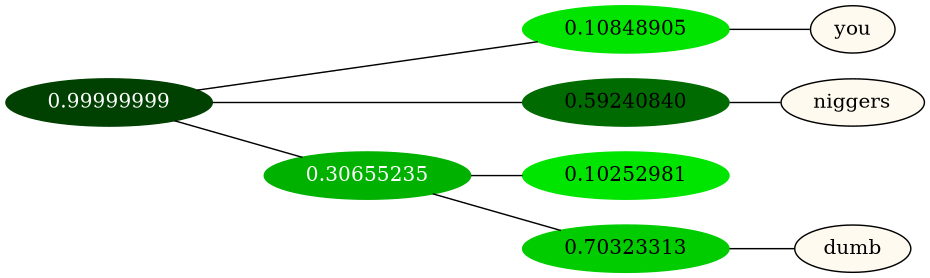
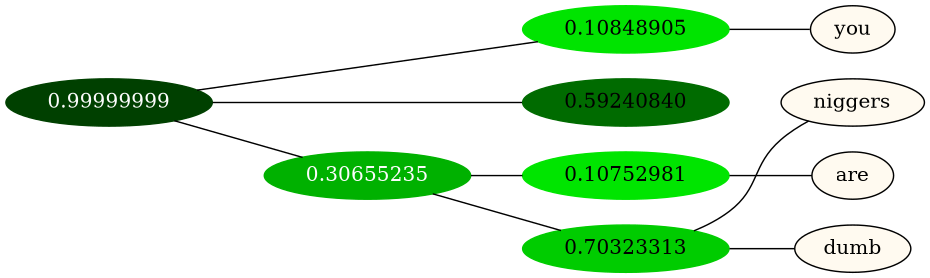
edge "0.59240840" -- "niggers": now "0.70323313" -- "niggers"
node "0.10252981": label "0.10252981" -> "0.10752981"
node "are": added
